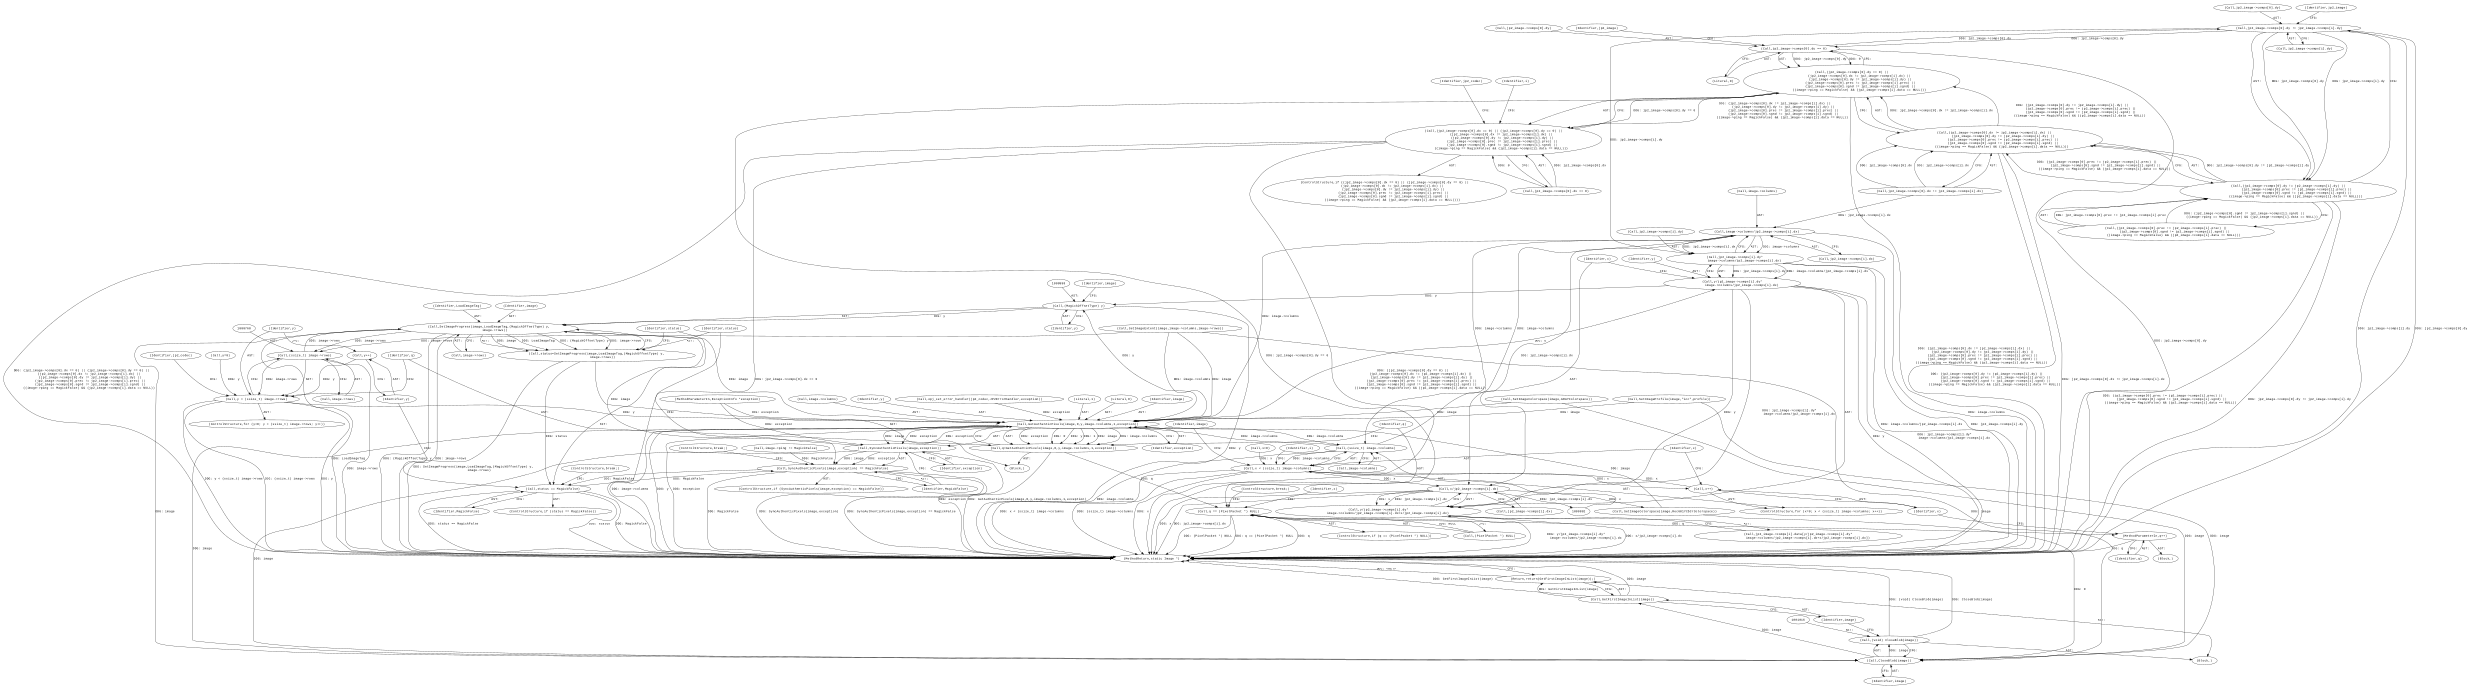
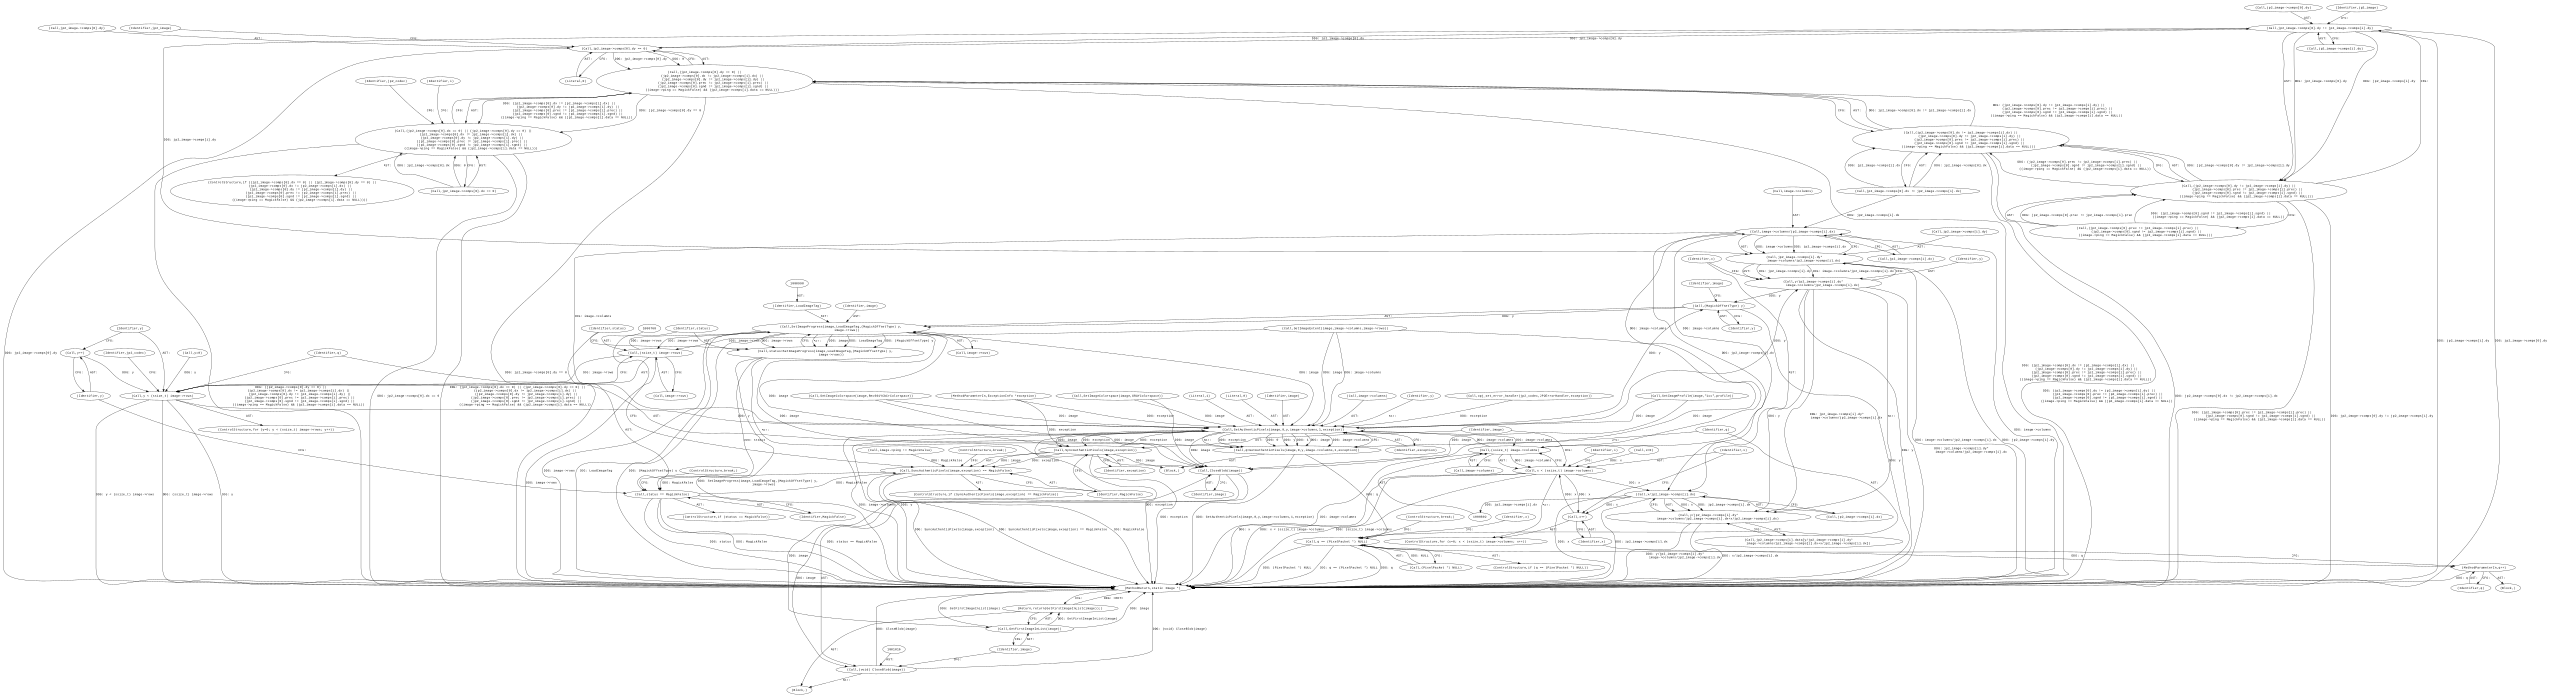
edge "1000998" -> "(Call,(MagickOffsetType) y)": now "1000998" -> "(Identifier,LoadImageTag)"
edge "(Call,x/jp2_image->comps[i].dx)" -> "(Call,SetImageColorspace(image,Rec601YCbCrColorspace))": now "(Call,x/jp2_image->comps[i].dx)" -> "(Call,x++)"
edge "(Call,SetImageColorspace(image,Rec601YCbCrColorspace))" -> "(Call,CloseBlob(image))": label "DDG: 0" -> "DDG: image"
edge "(Call,(void) CloseBlob(image))" -> "(Call,CloseBlob(image))": removed, label "CFG:"
